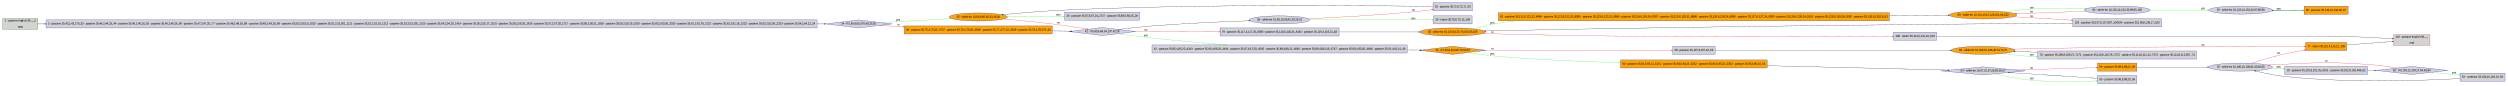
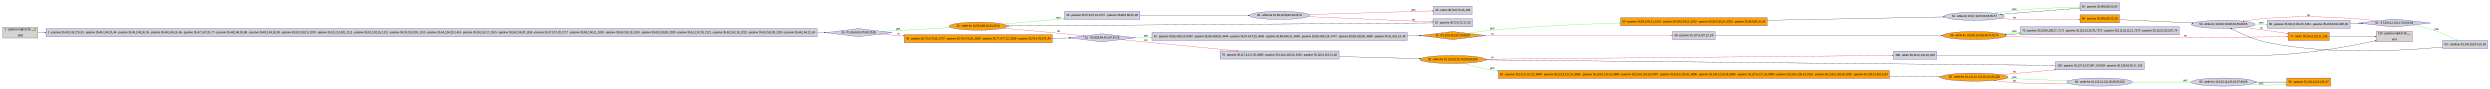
edge "28 - while-for 10,69,10,69,42,30,29,31" -> "29 - return 30,70,8,70,15,,109": color #00ff00 -> #ff0000
edge "41 - if 5,80,6,84,54,107,42,78" -> "28 - while-for 10,69,10,69,42,30,29,31": now "26 - passive 35,67,6,67,24,,2727 - passive 35,68,6,68,25,,28" -> "28 - while-for 10,69,10,69,42,30,29,31"
node "54 - while-for 10,97,10,97,28,56,55,57": shape diamond -> ellipse
